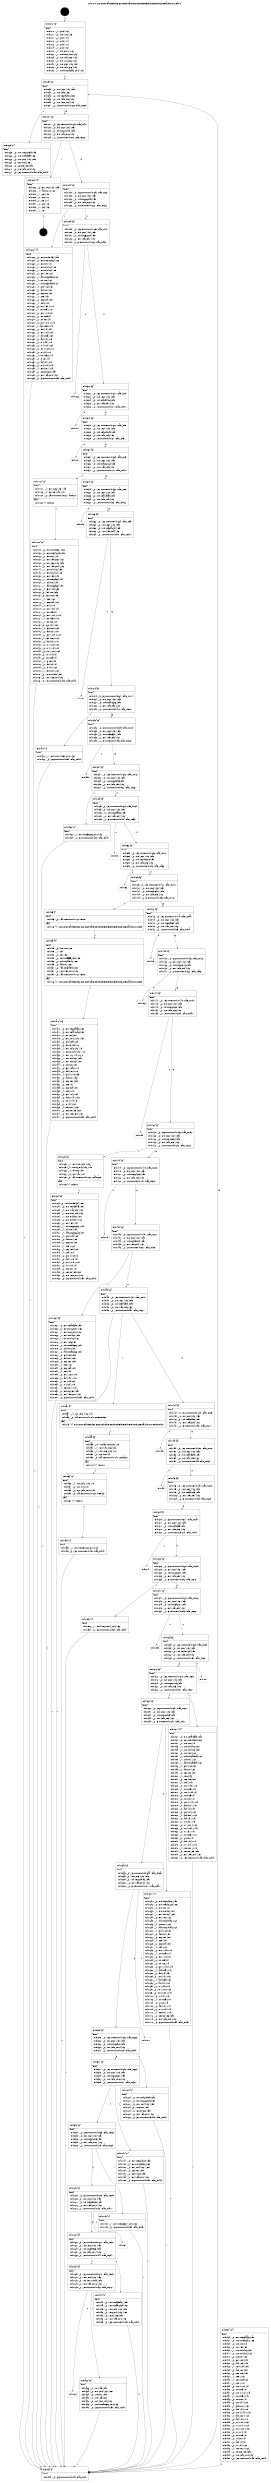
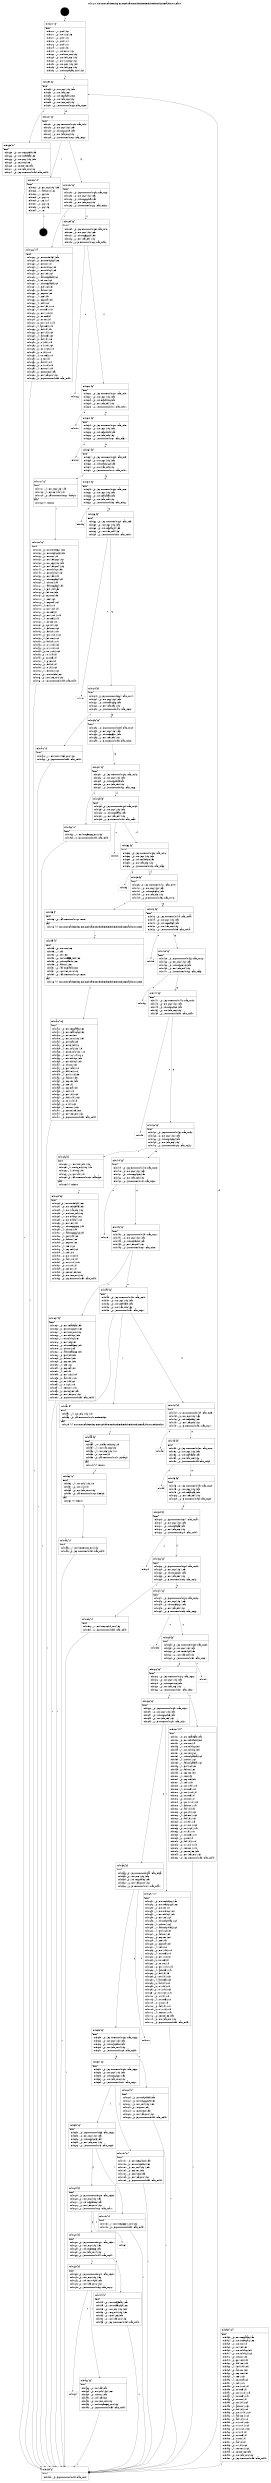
node "0x401f9e": removed
